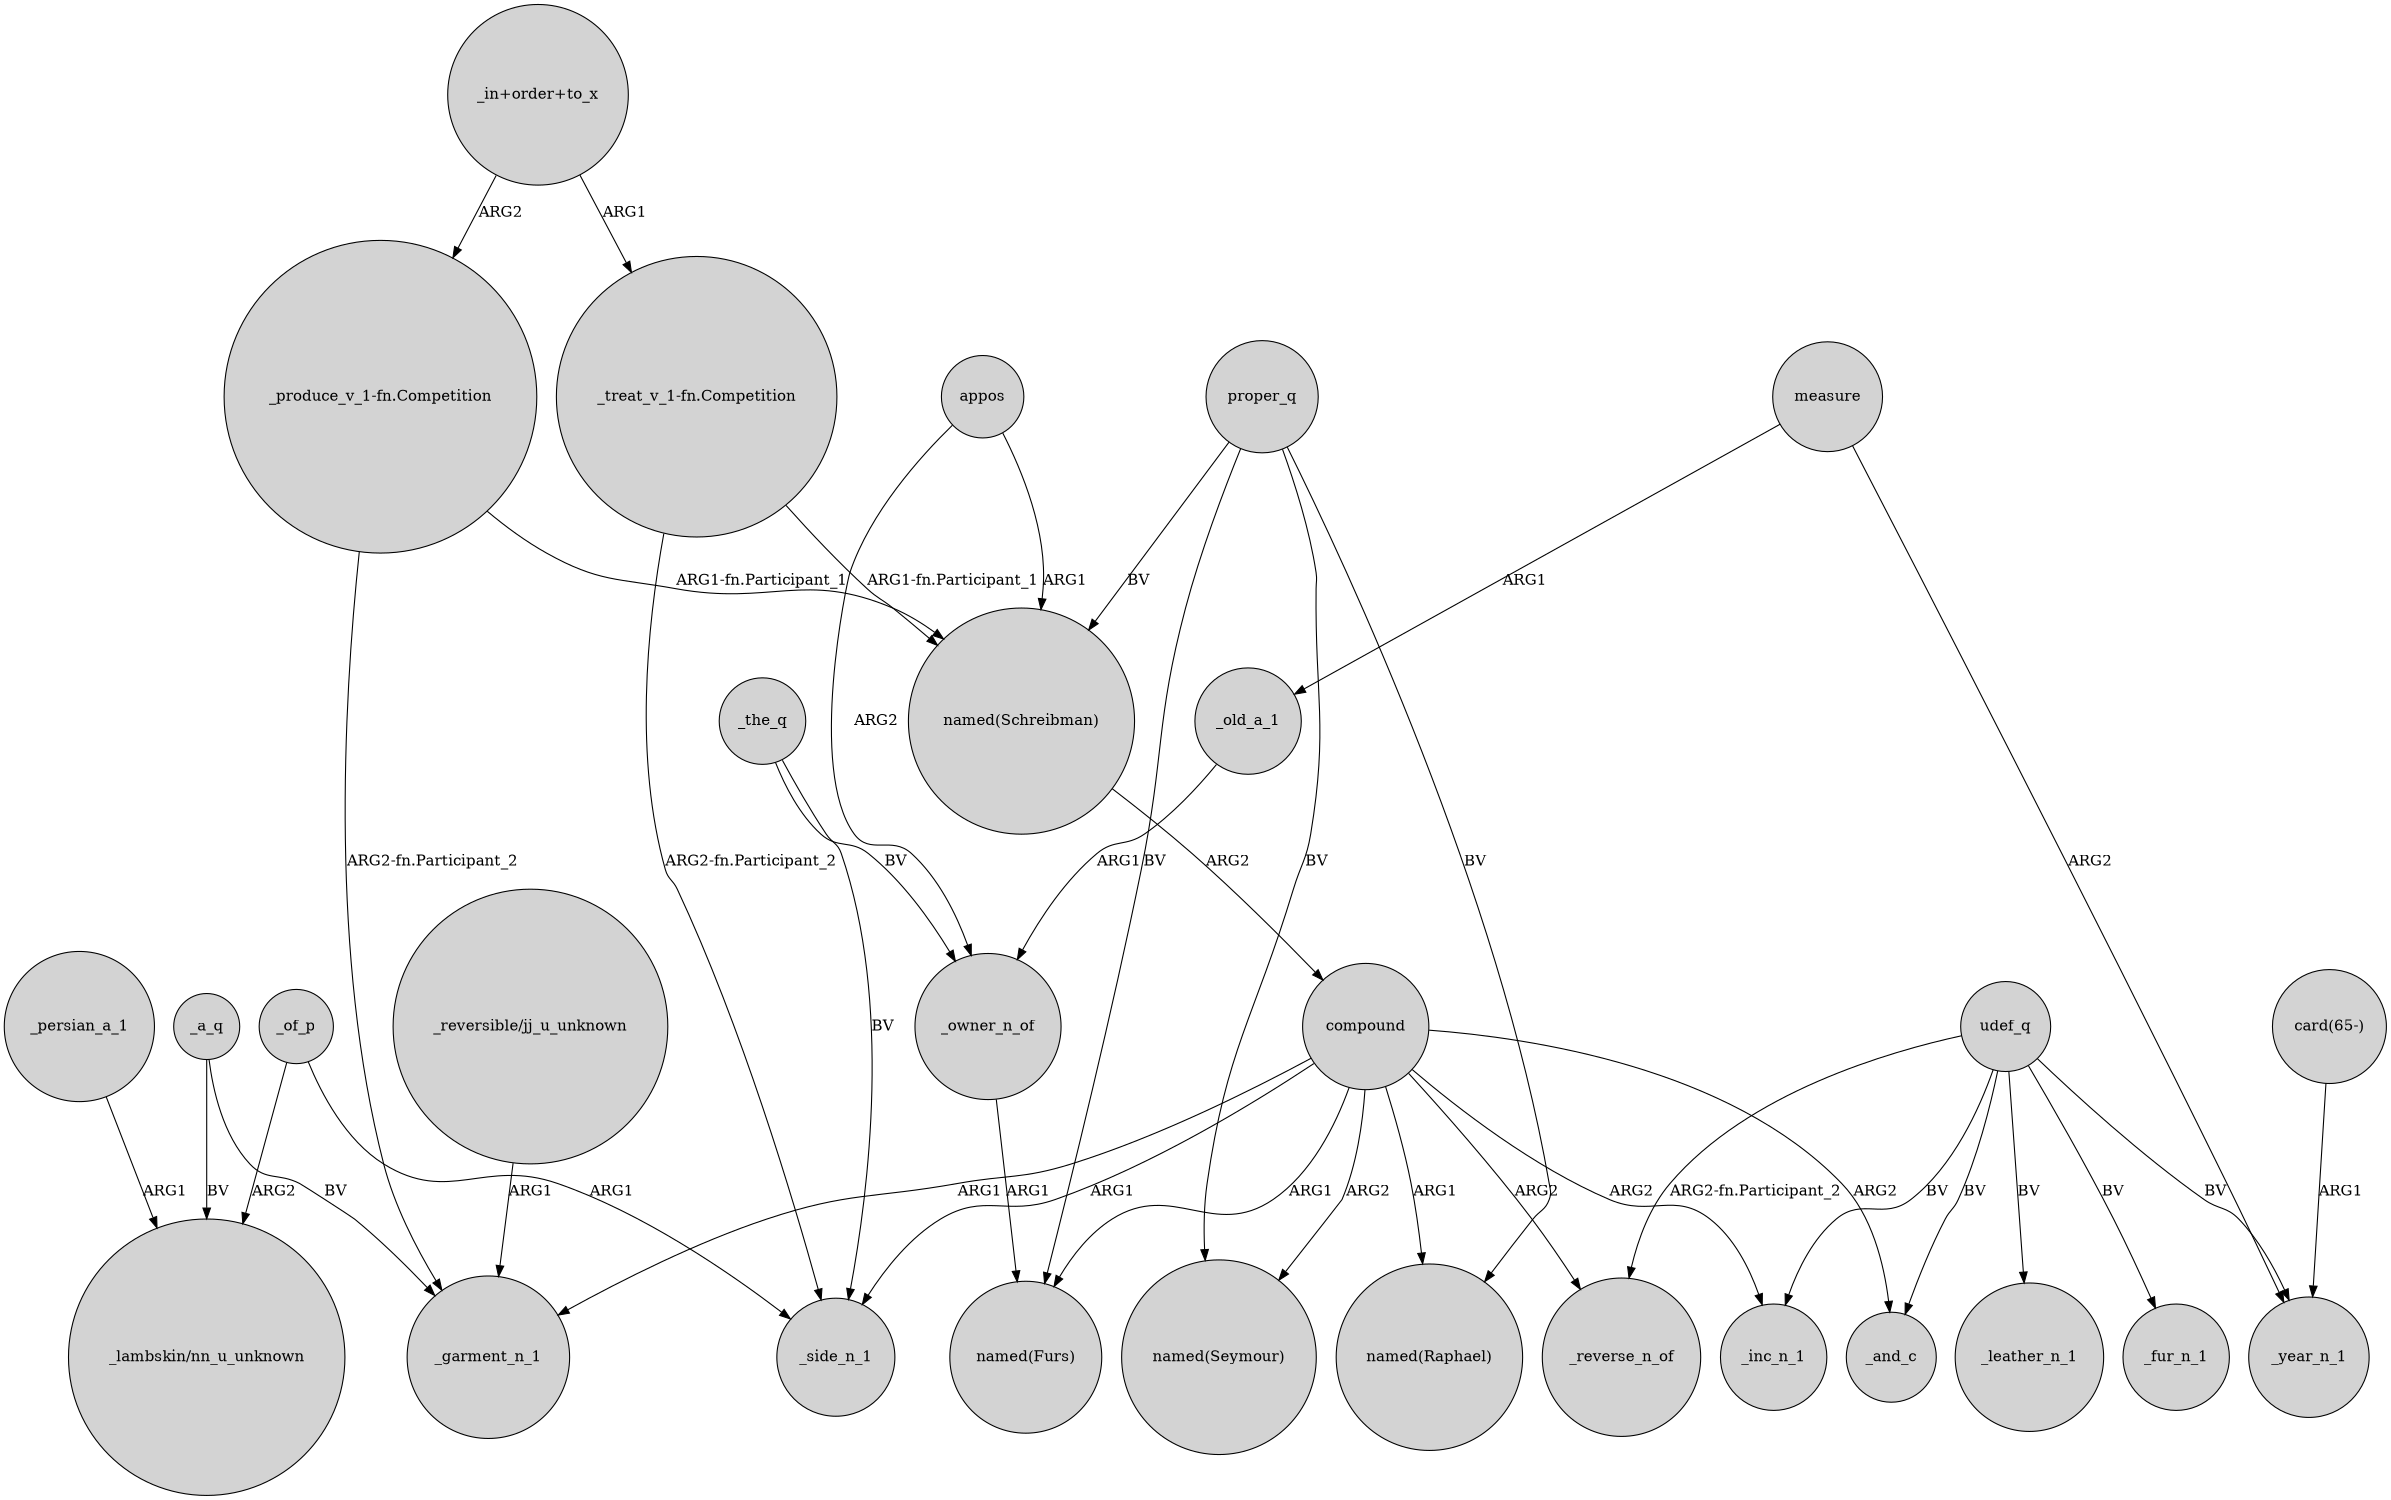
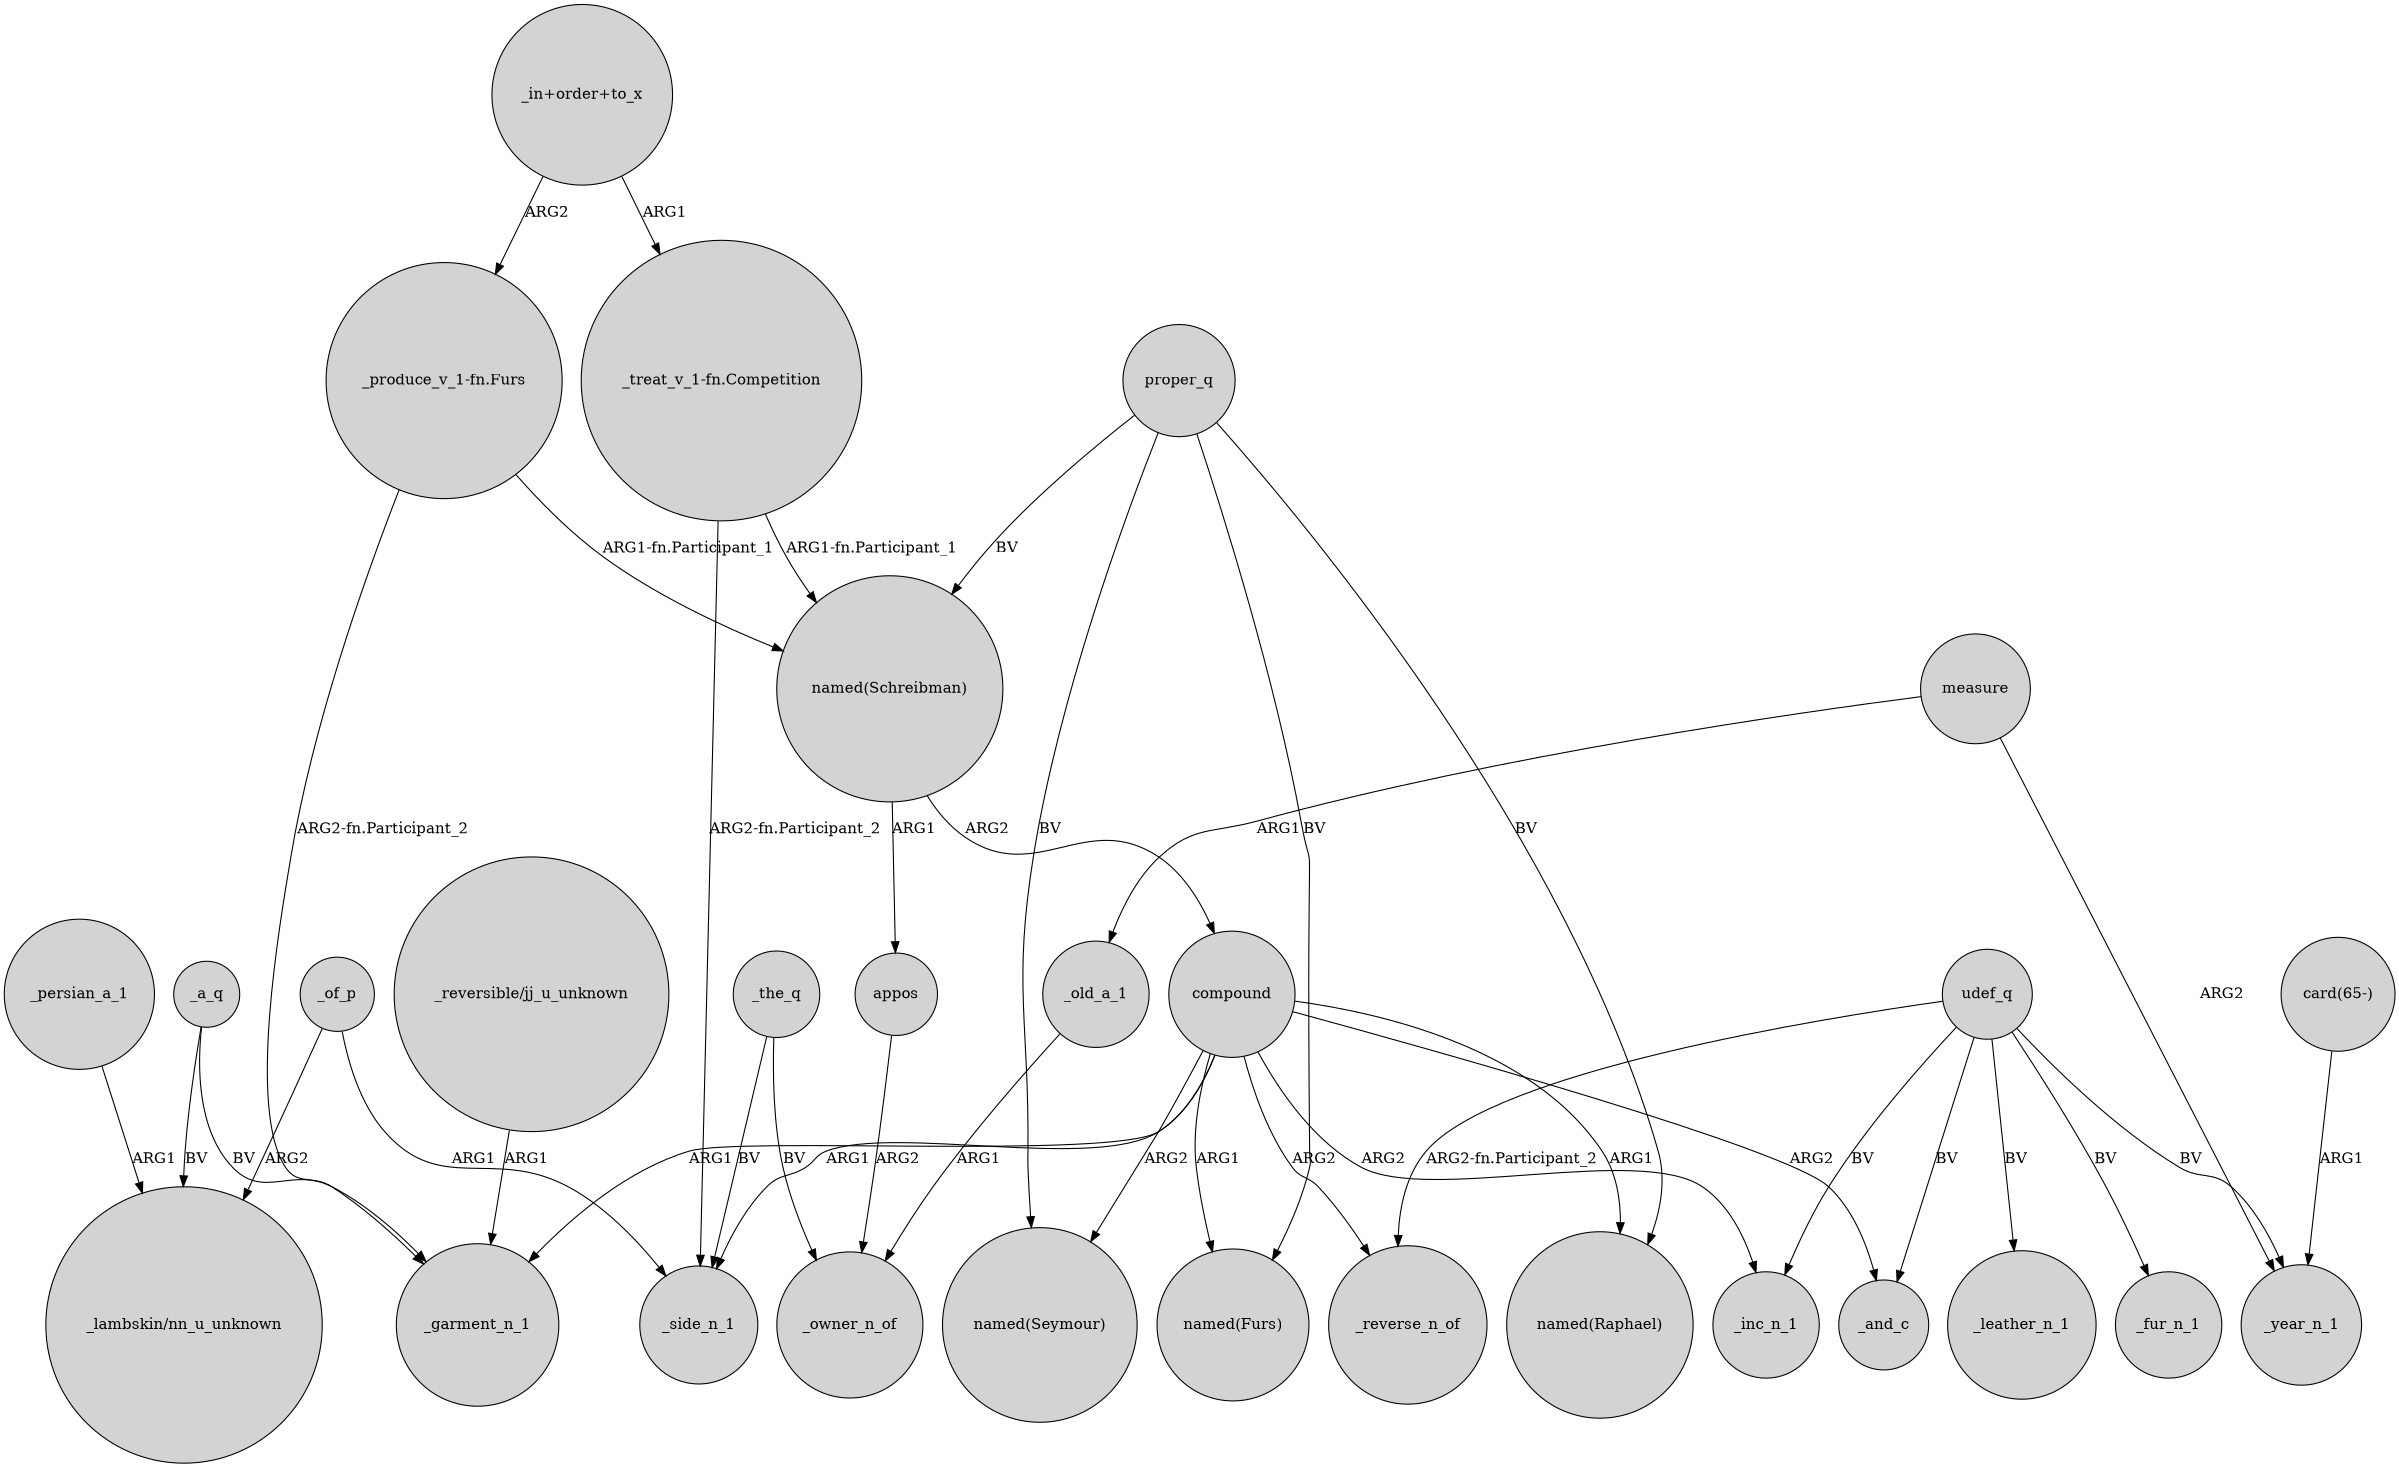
node "_produce_v_1-fn.Competition": label "_produce_v_1-fn.Competition" -> "_produce_v_1-fn.Furs"
edge "appos" -> "named(Schreibman)": reversed
edge "_owner_n_of" -> "named(Furs)": removed, label "ARG1"
